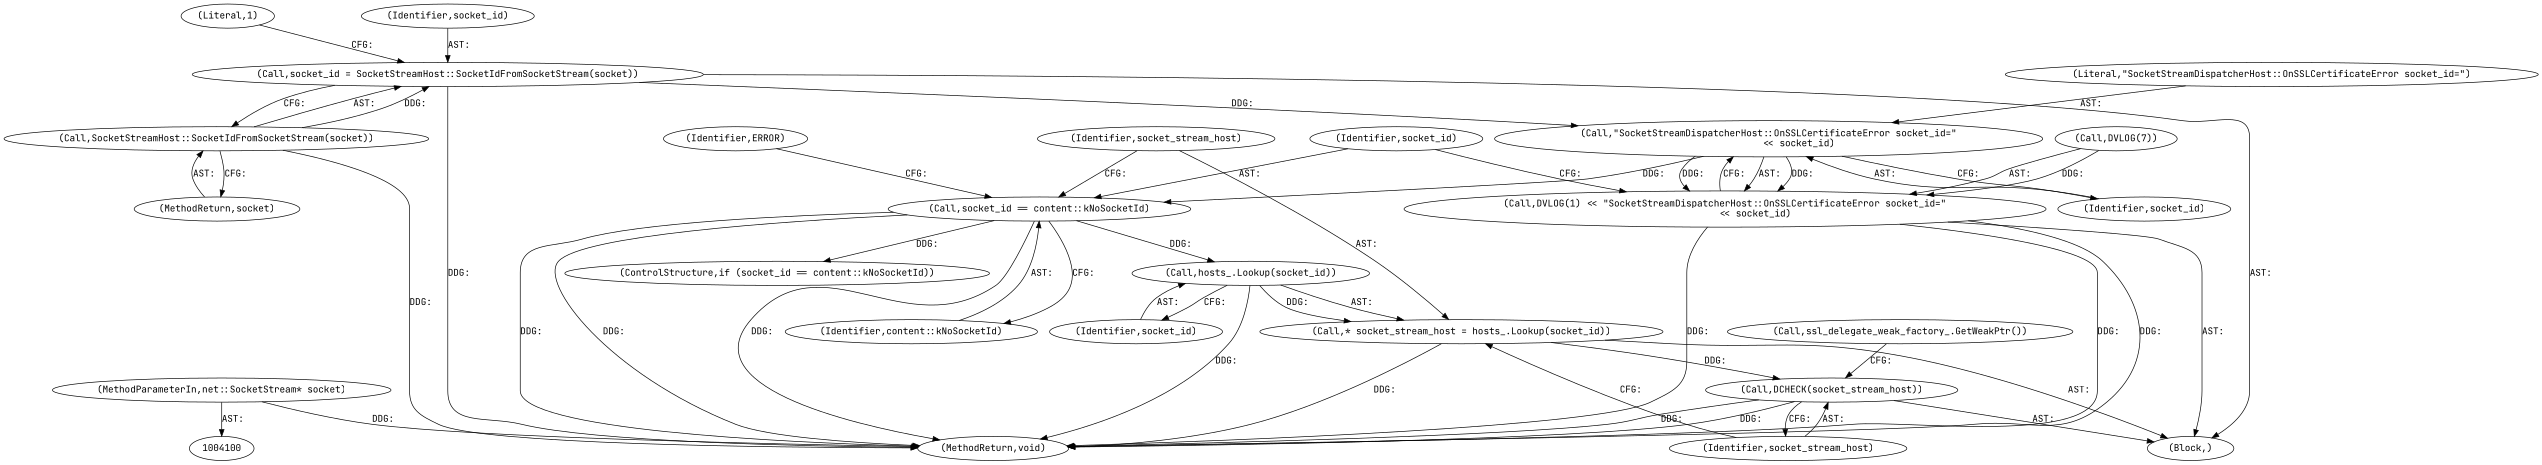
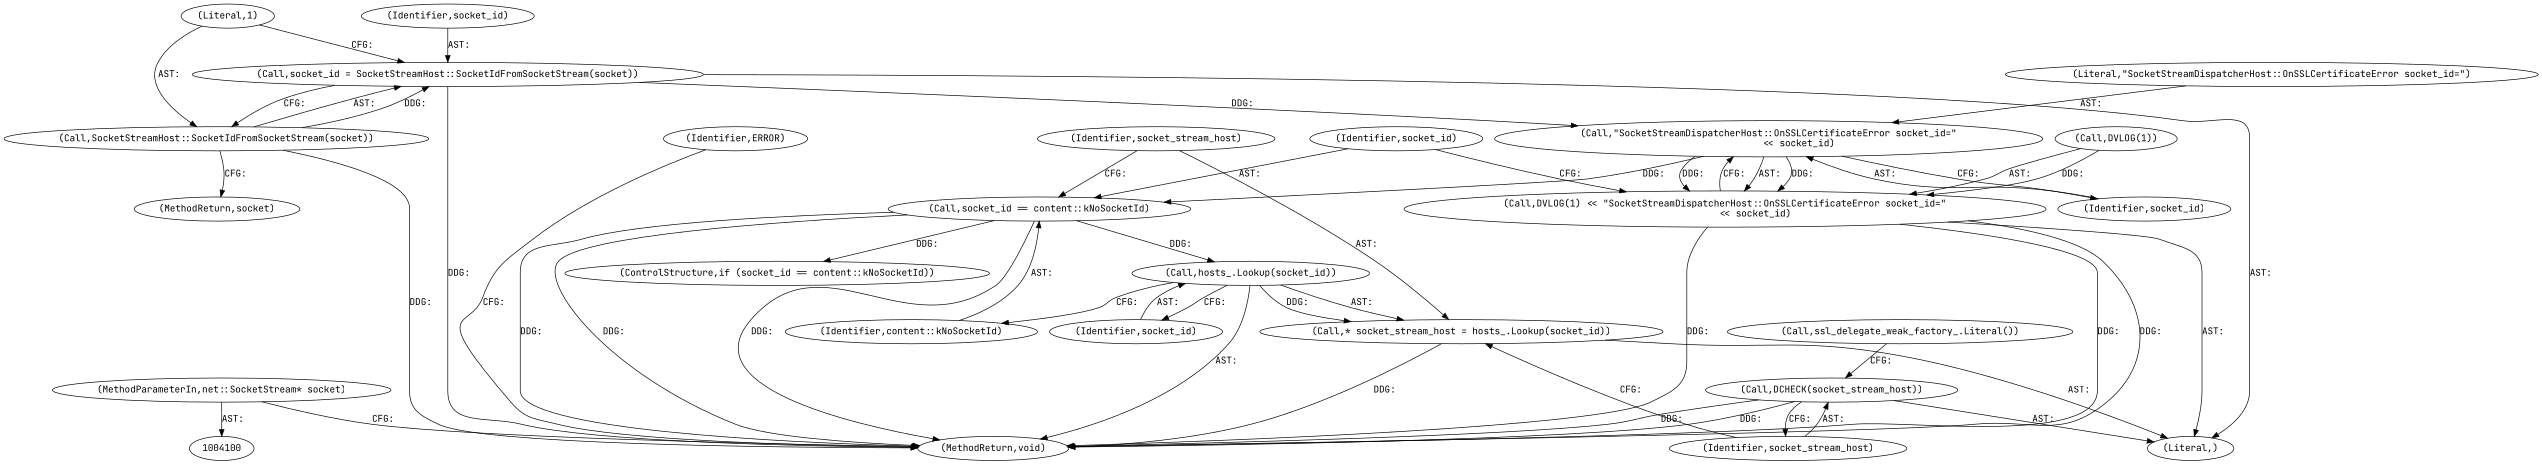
node "(Call,DVLOG(7))": label "(Call,DVLOG(7))" -> "(Call,DVLOG(1))"
edge "(Identifier,ERROR)" -> "(Call,socket_id == content::kNoSocketId)": now "(Identifier,ERROR)" -> "(MethodReturn,void)"
edge "(MethodReturn,socket)" -> "(Call,SocketStreamHost::SocketIdFromSocketStream(socket))": now "(Literal,1)" -> "(Call,SocketStreamHost::SocketIdFromSocketStream(socket))"
edge "(Call,socket_id == content::kNoSocketId)" -> "(Identifier,content::kNoSocketId)": now "(Call,hosts_.Lookup(socket_id))" -> "(Identifier,content::kNoSocketId)"
node "(Call,ssl_delegate_weak_factory_.GetWeakPtr())": label "(Call,ssl_delegate_weak_factory_.GetWeakPtr())" -> "(Call,ssl_delegate_weak_factory_.Literal())"
edge "(Call,* socket_stream_host = hosts_.Lookup(socket_id))" -> "(Call,DCHECK(socket_stream_host))": removed, label "DDG:"
edge "(Call,hosts_.Lookup(socket_id))" -> "(MethodReturn,void)": label "DDG: " -> "AST: "
edge "(MethodParameterIn,net::SocketStream* socket)" -> "(MethodReturn,void)": label "DDG: " -> "CFG: "
node "(Block,)": label "(Block,)" -> "(Literal,)"
